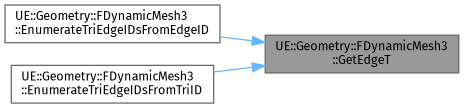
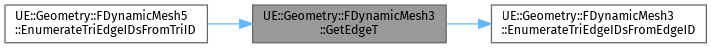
edge "UE::Geometry::FDynamicMesh3 ::EnumerateTriEdgeIDsFromEdgeID" -> "UE::Geometry::FDynamicMesh3 ::GetEdgeT": reversed
node "UE::Geometry::FDynamicMesh3 ::EnumerateTriEdgeIDsFromTriID": label "UE::Geometry::FDynamicMesh3 ::EnumerateTriEdgeIDsFromTriID" -> "UE::Geometry::FDynamicMesh5 ::EnumerateTriEdgeIDsFromTriID"
